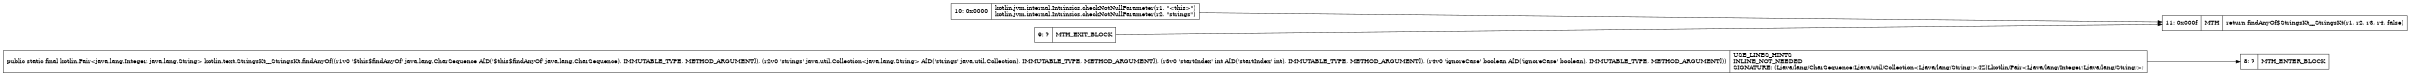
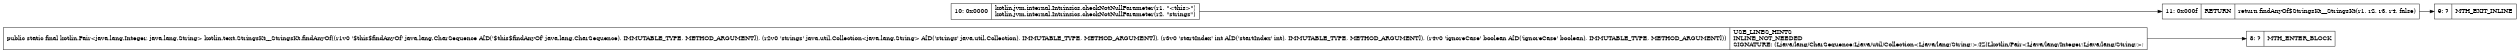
node "11: 0x000f": text "MTH" -> "RETURN"
edge "9: ?" -> "11: 0x000f": reversed
node "9: ?": text "MTH_EXIT_BLOCK" -> "MTH_EXIT_INLINE"
